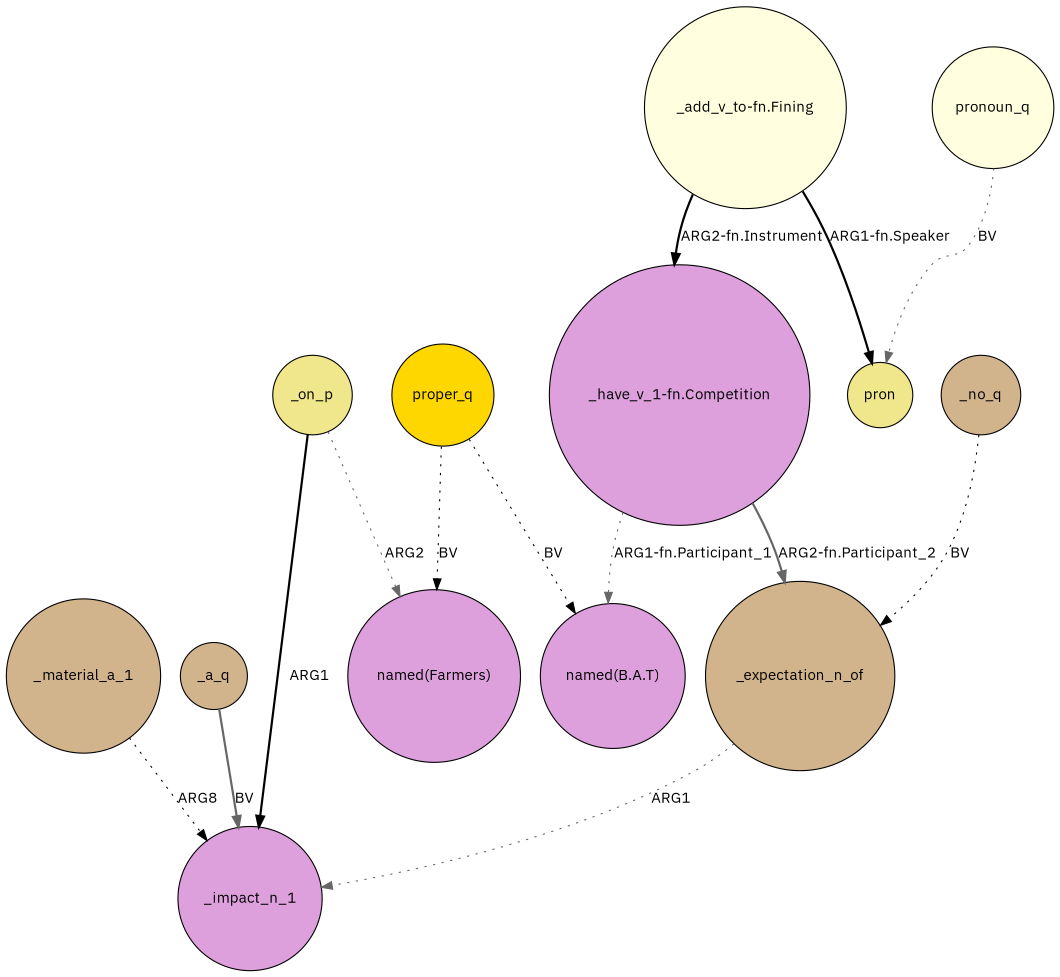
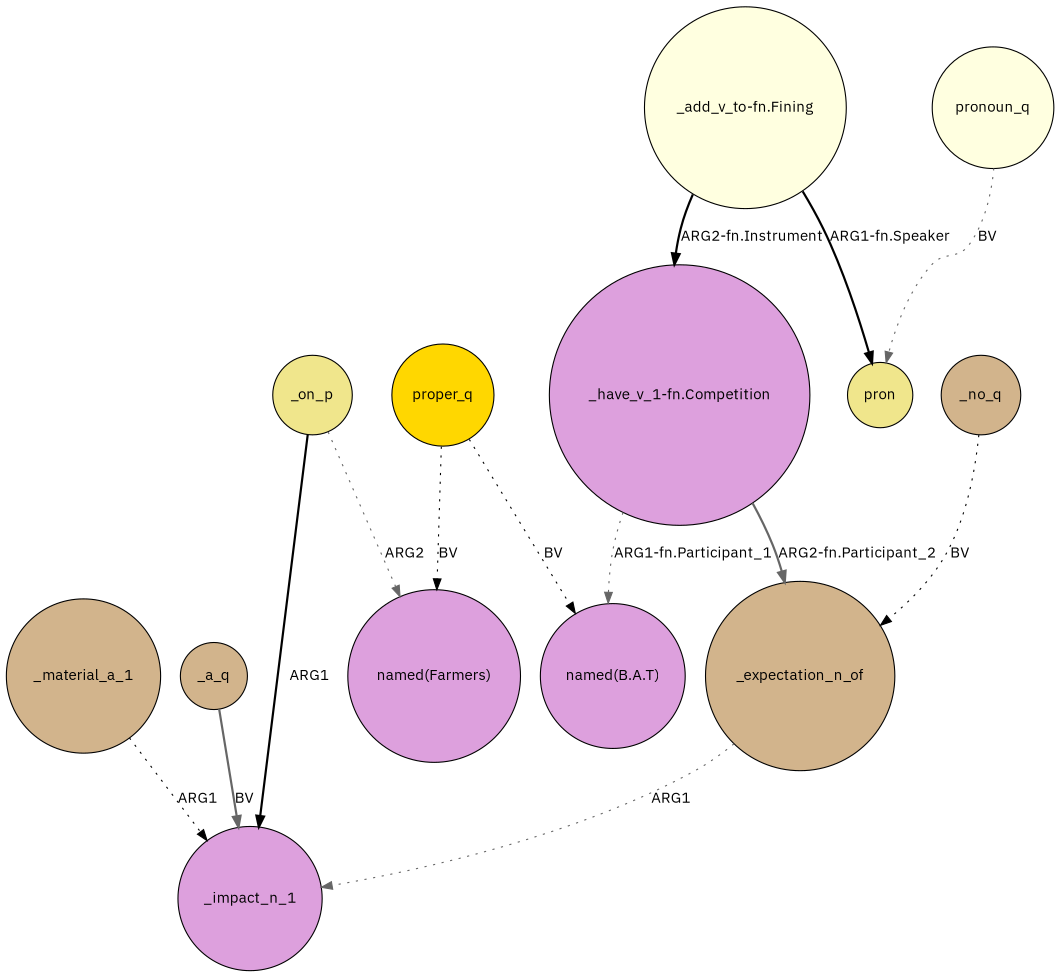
edge "_material_a_1" -> "_impact_n_1": label "ARG8" -> "ARG1"
